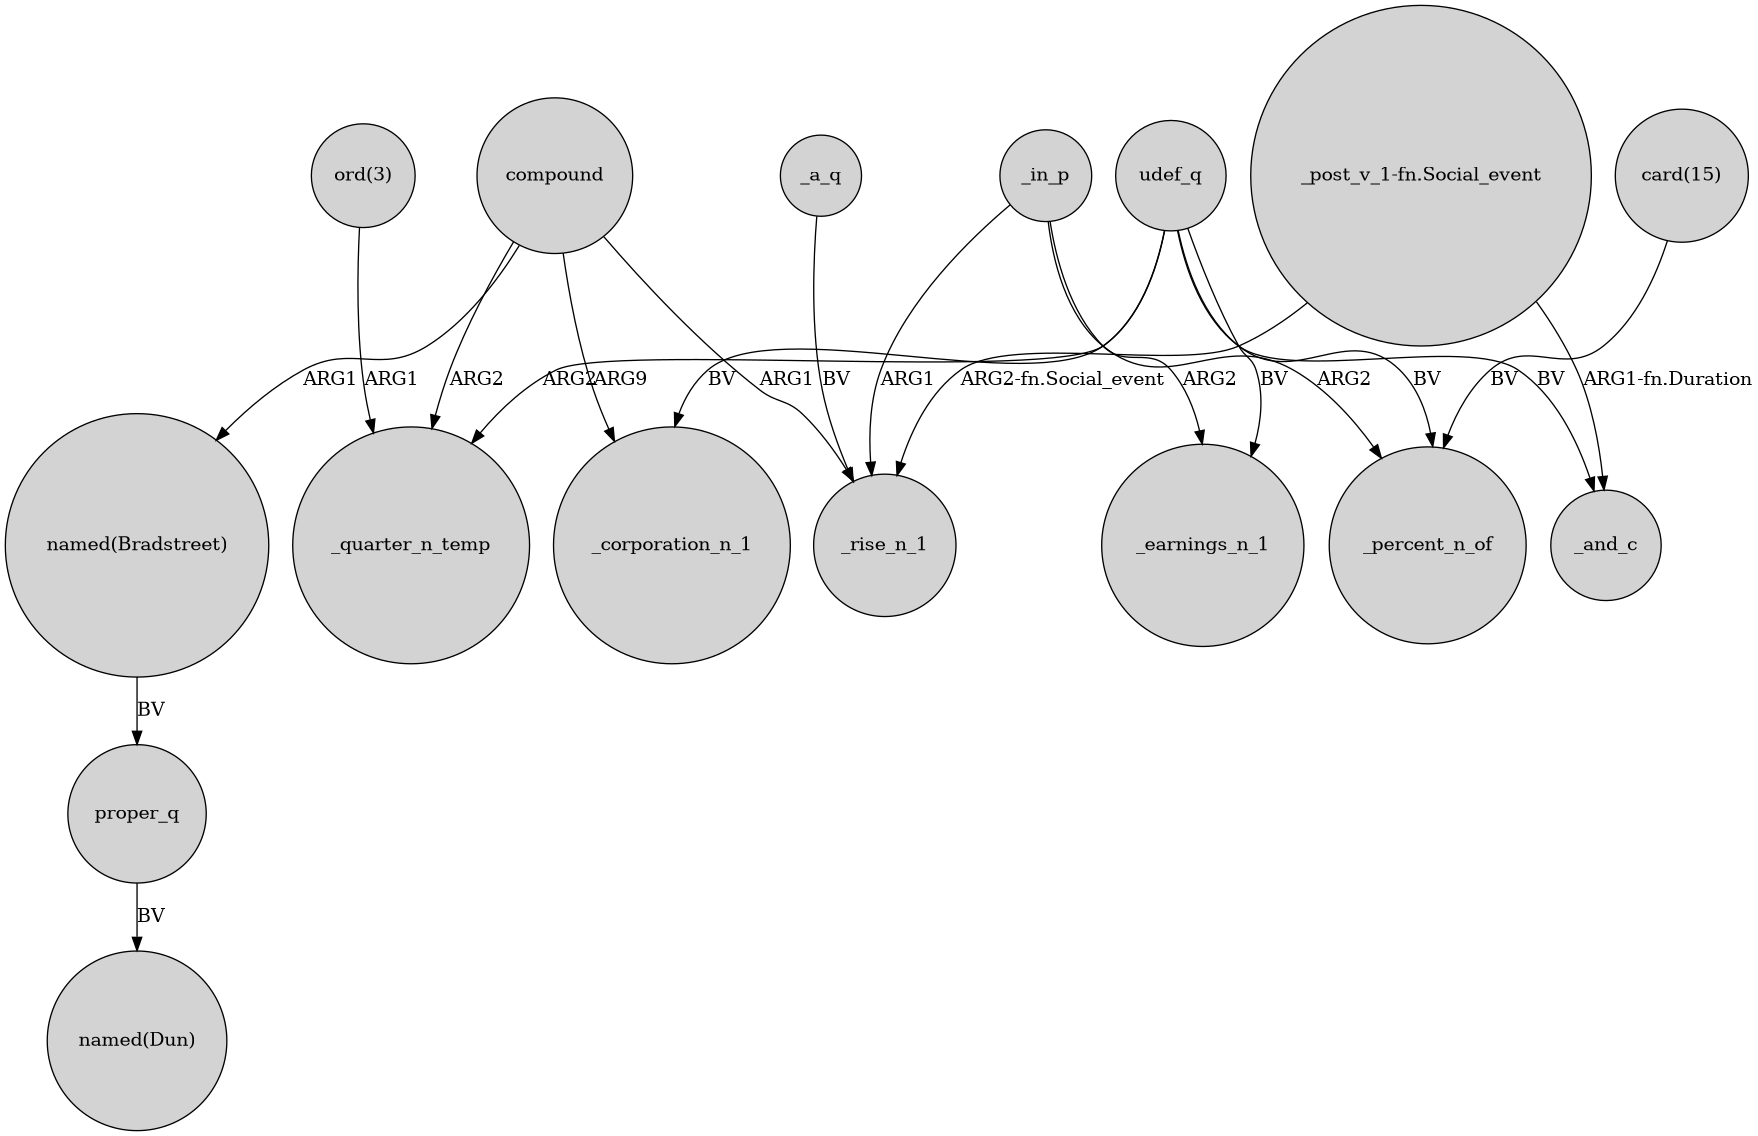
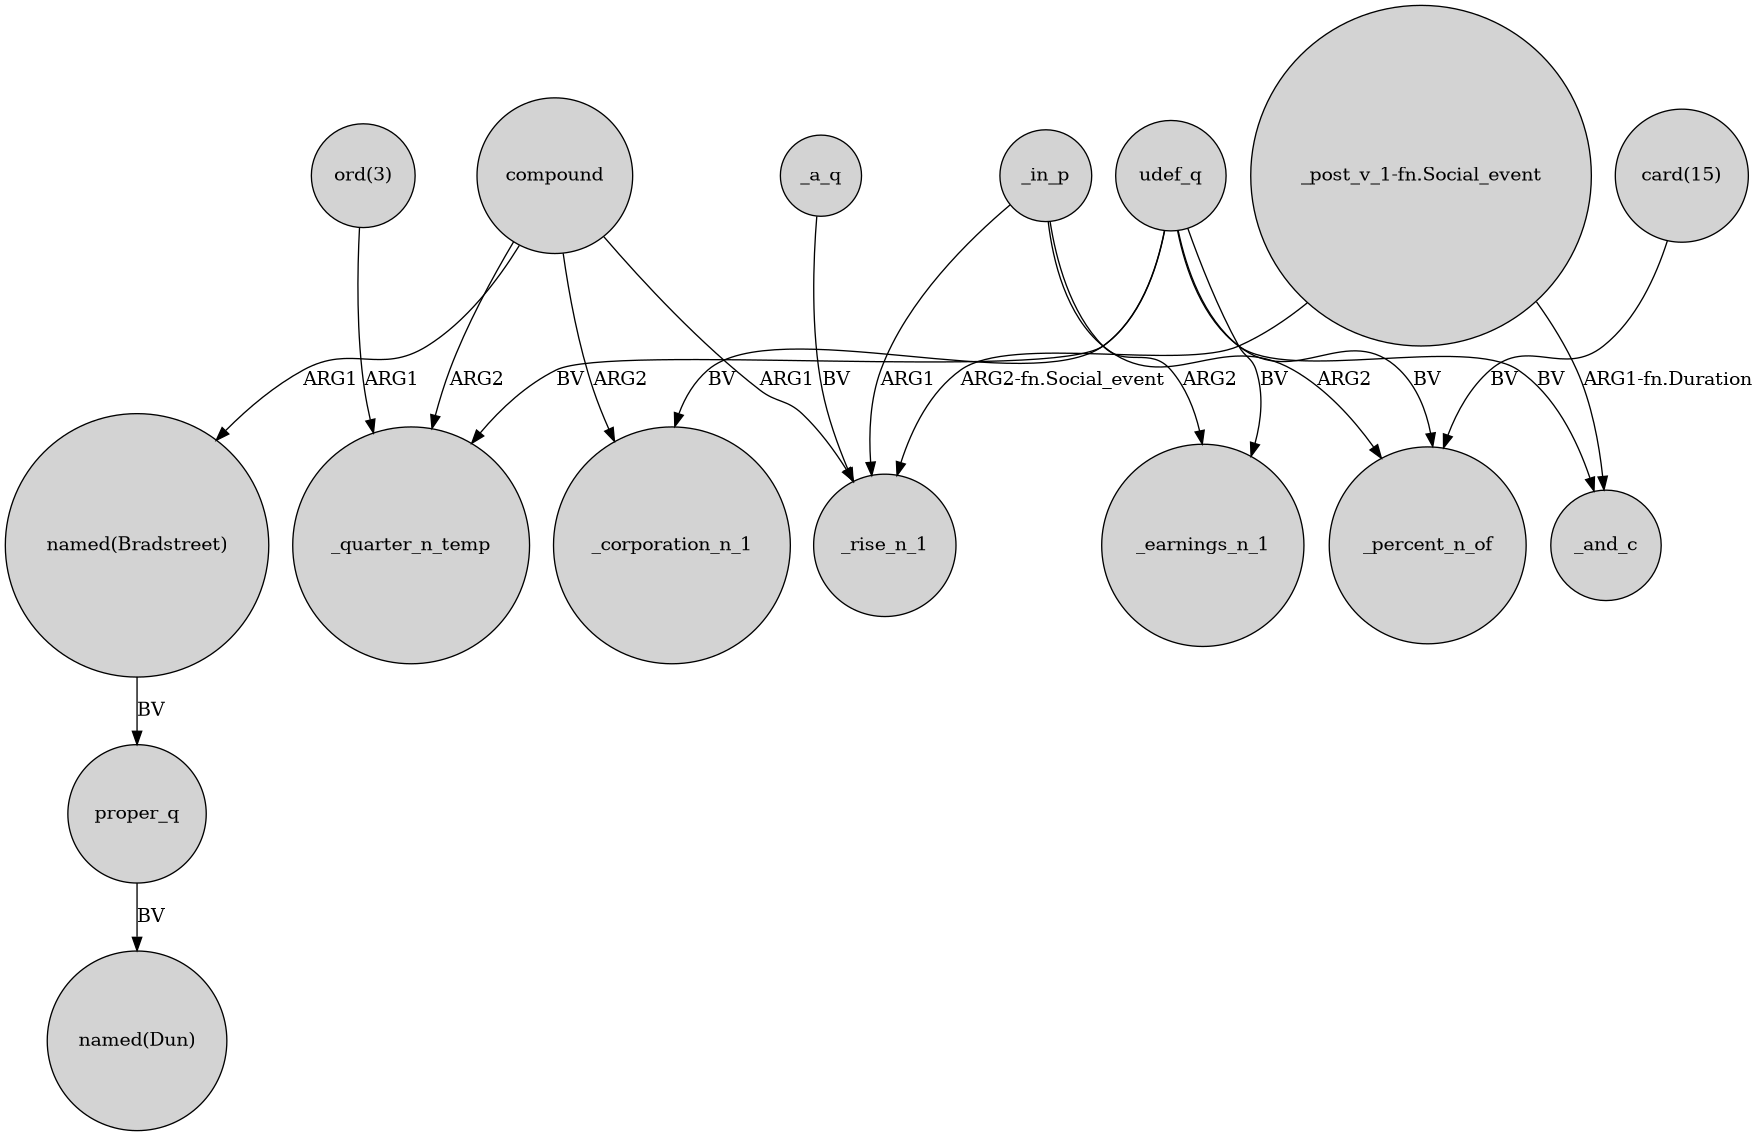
edge "udef_q" -> "_quarter_n_temp": label "ARG2" -> "BV"
edge "compound" -> "_corporation_n_1": label "ARG9" -> "ARG2"
